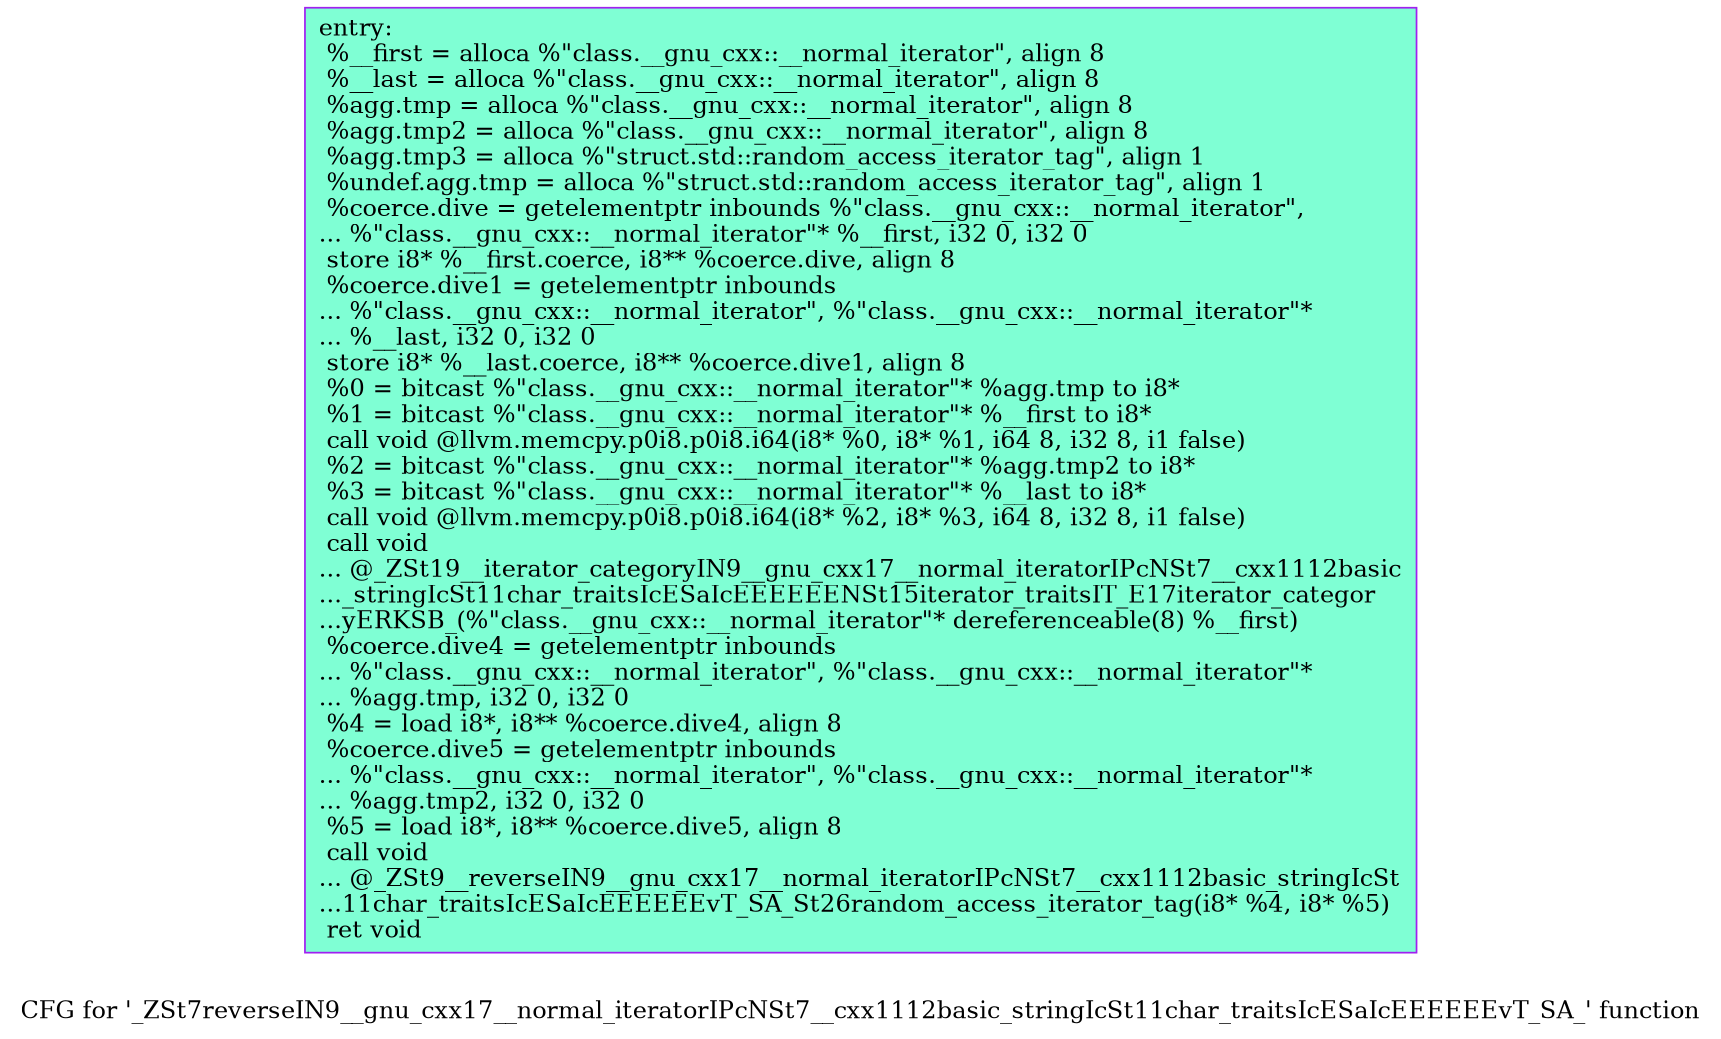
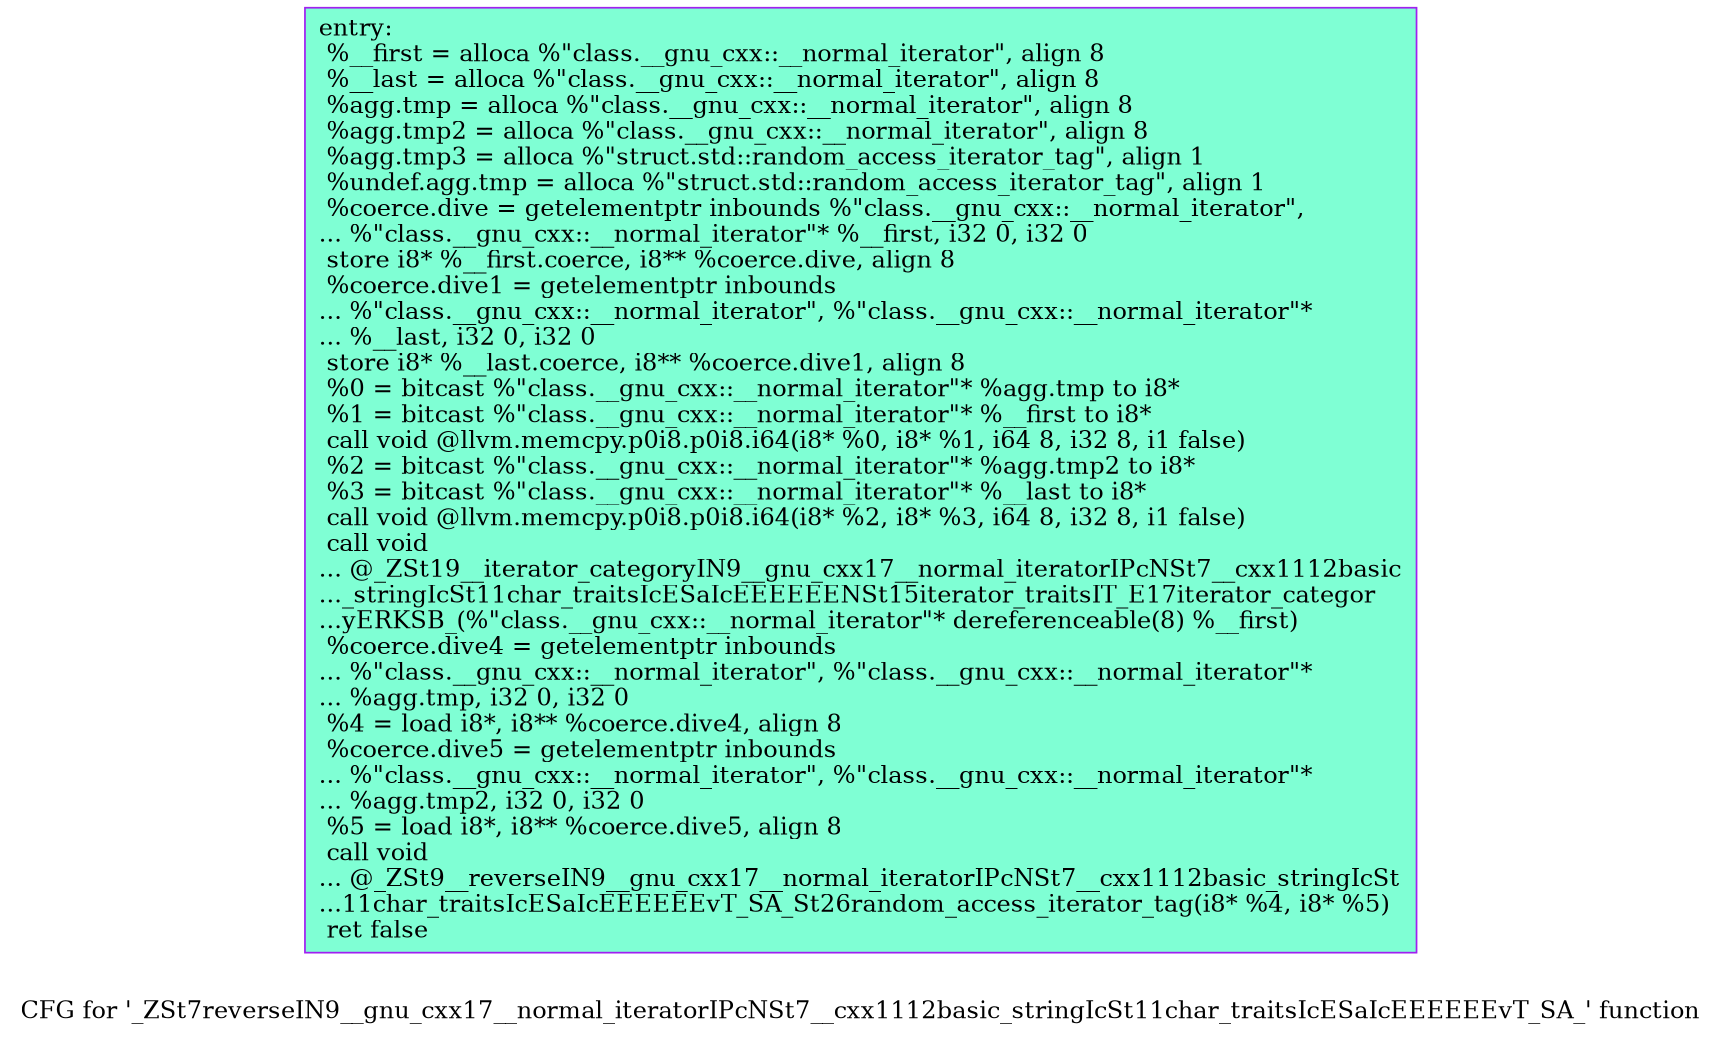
node "entry:": text "ret void" -> "ret false"
